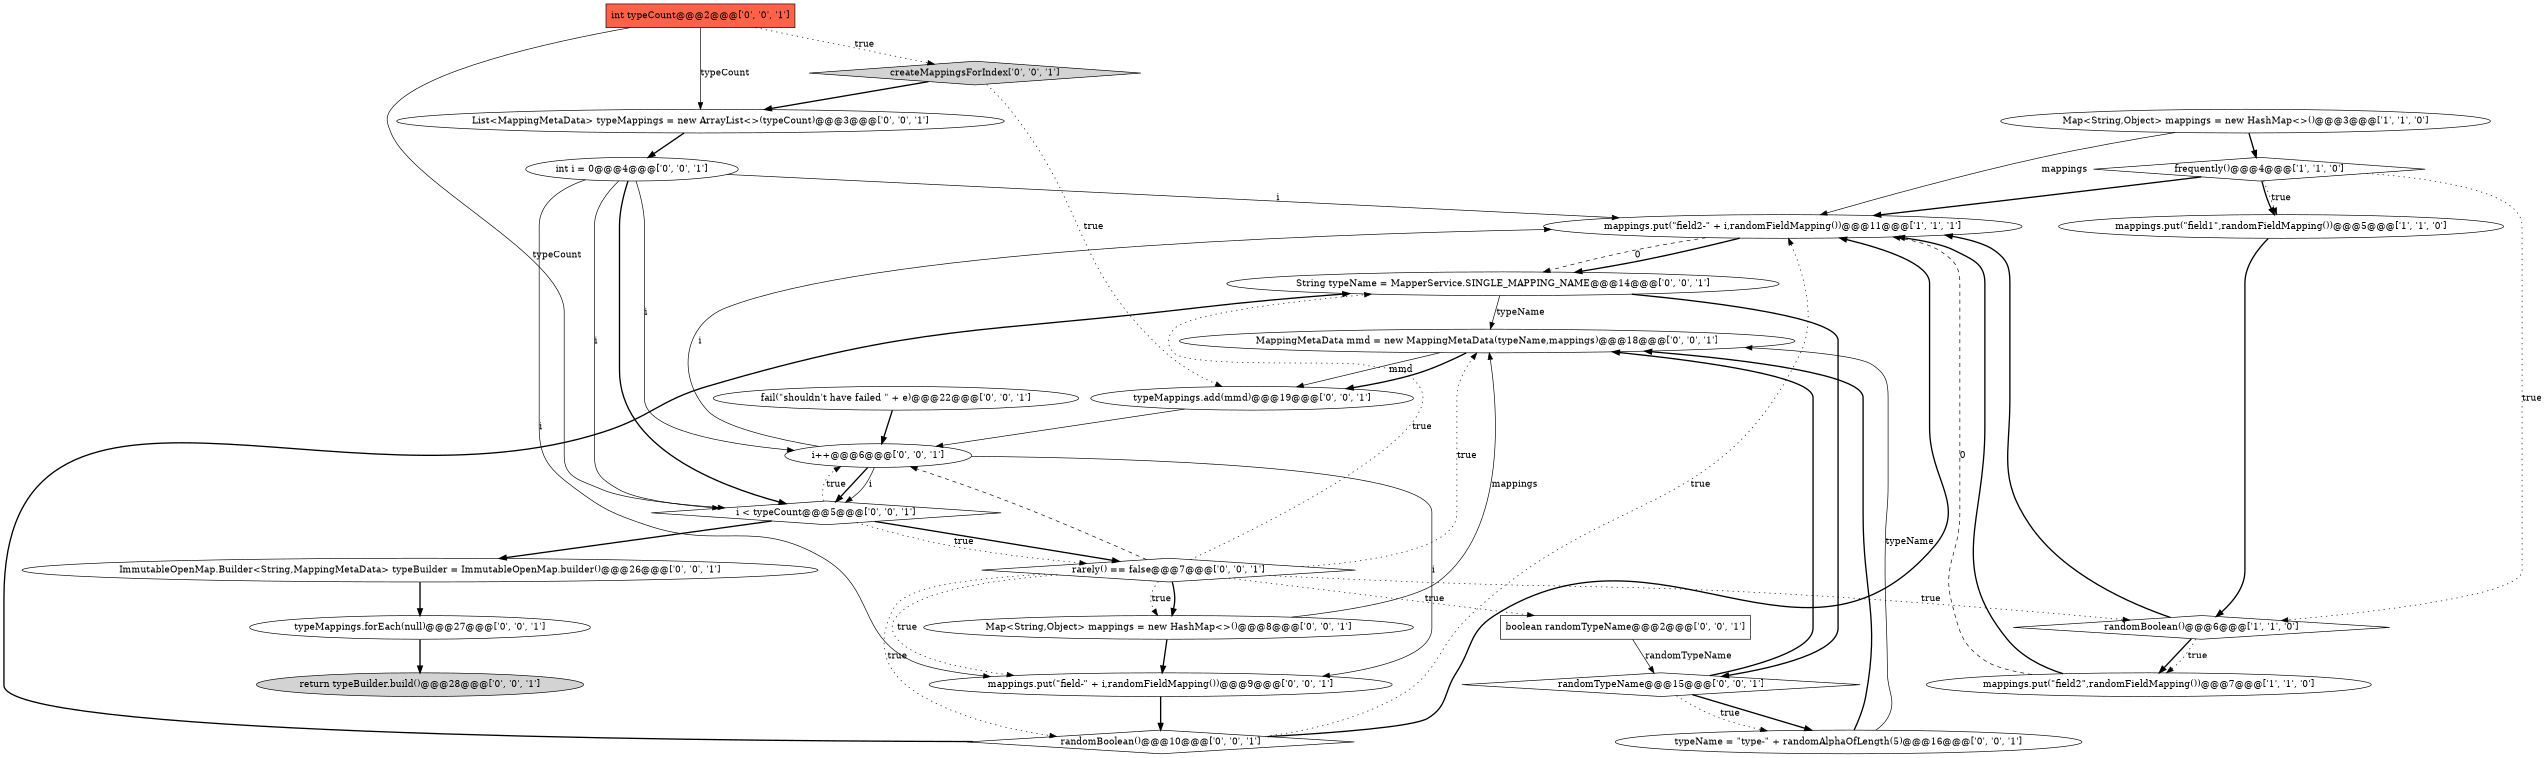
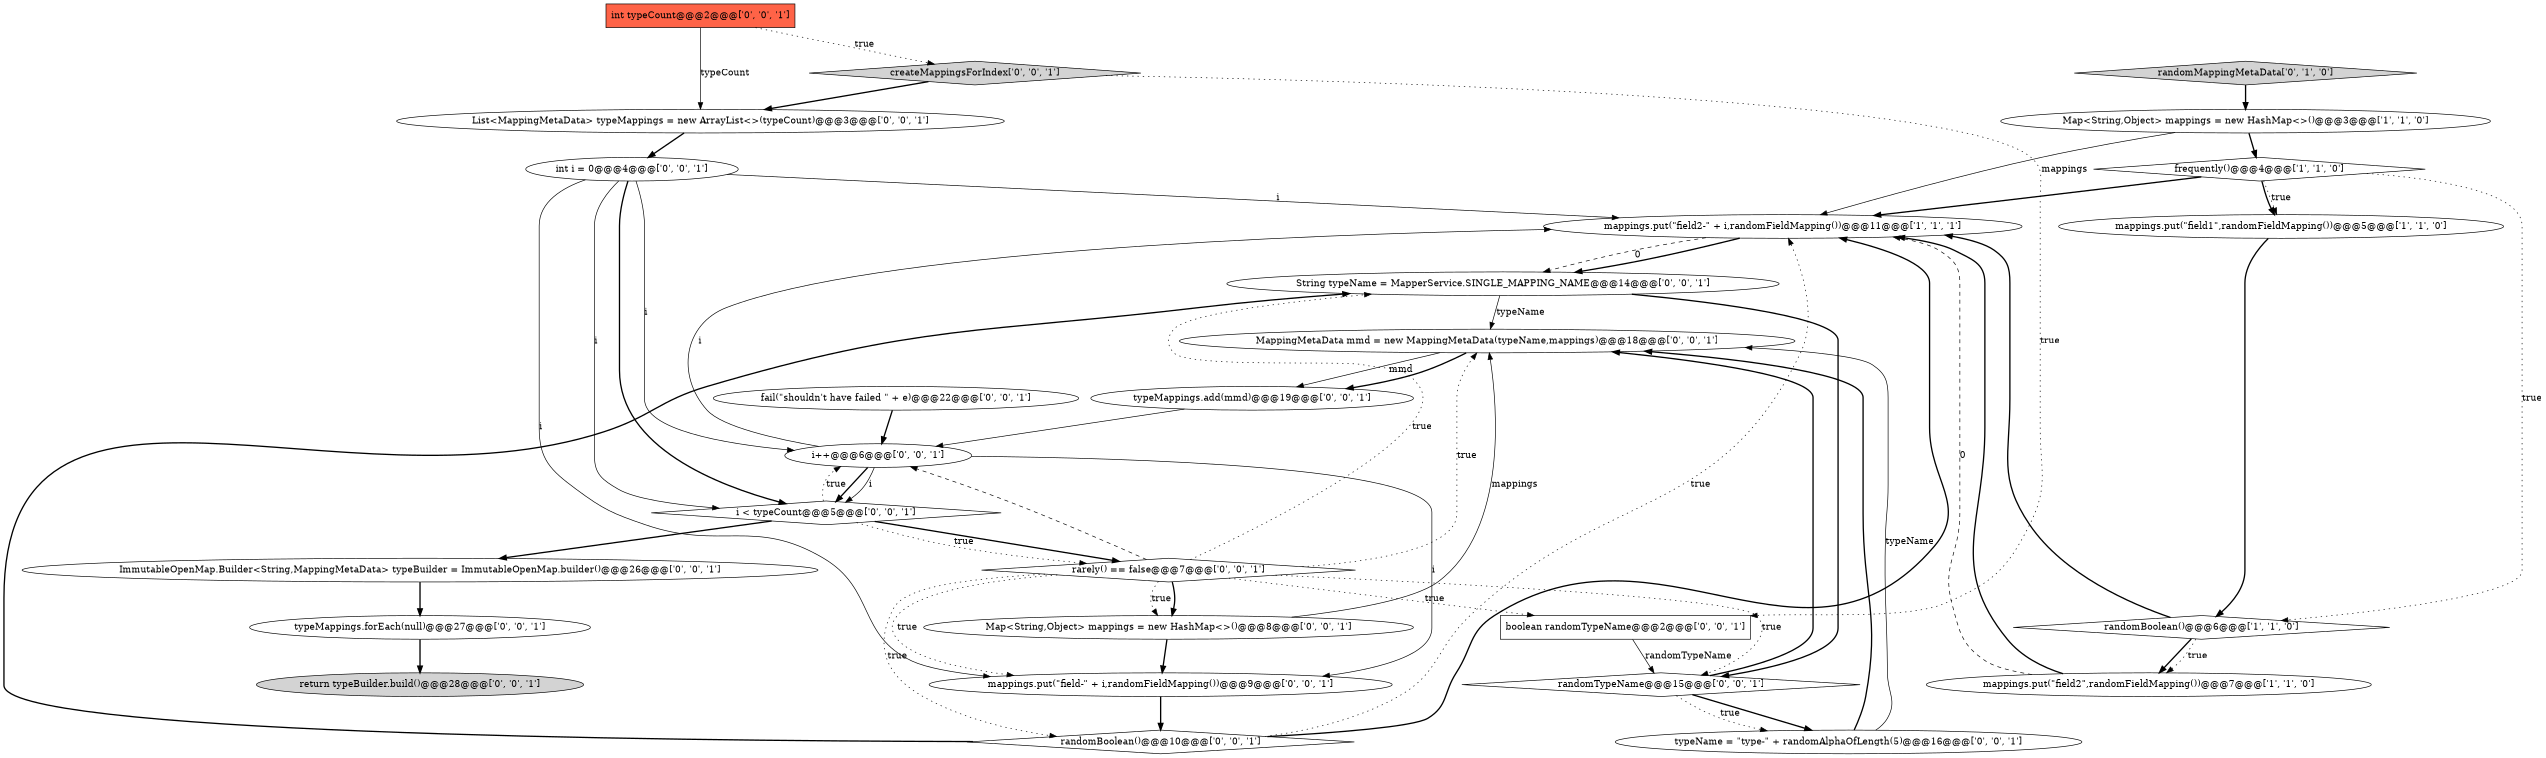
node "randomMappingMetaData['0', '1', '0']": added
edge "int typeCount@@@2@@@['0', '0', '1']" -> "i < typeCount@@@5@@@['0', '0', '1']": removed, label "typeCount"
edge "createMappingsForIndex['0', '0', '1']" -> "typeMappings.add(mmd)@@@19@@@['0', '0', '1']": now "createMappingsForIndex['0', '0', '1']" -> "boolean randomTypeName@@@2@@@['0', '0', '1']"
edge "rarely() == false@@@7@@@['0', '0', '1']" -> "randomBoolean()@@@6@@@['1', '1', '0']": now "rarely() == false@@@7@@@['0', '0', '1']" -> "randomTypeName@@@15@@@['0', '0', '1']"
